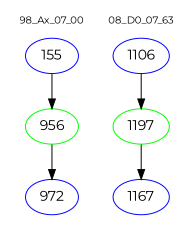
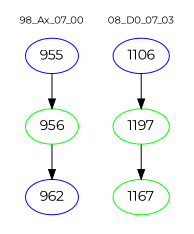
cluster "08_D0_07_63": label "08_D0_07_63" -> "08_D0_07_03"
node "155": label "155" -> "955"
node "972": label "972" -> "962"
node "1167": color blue -> green
